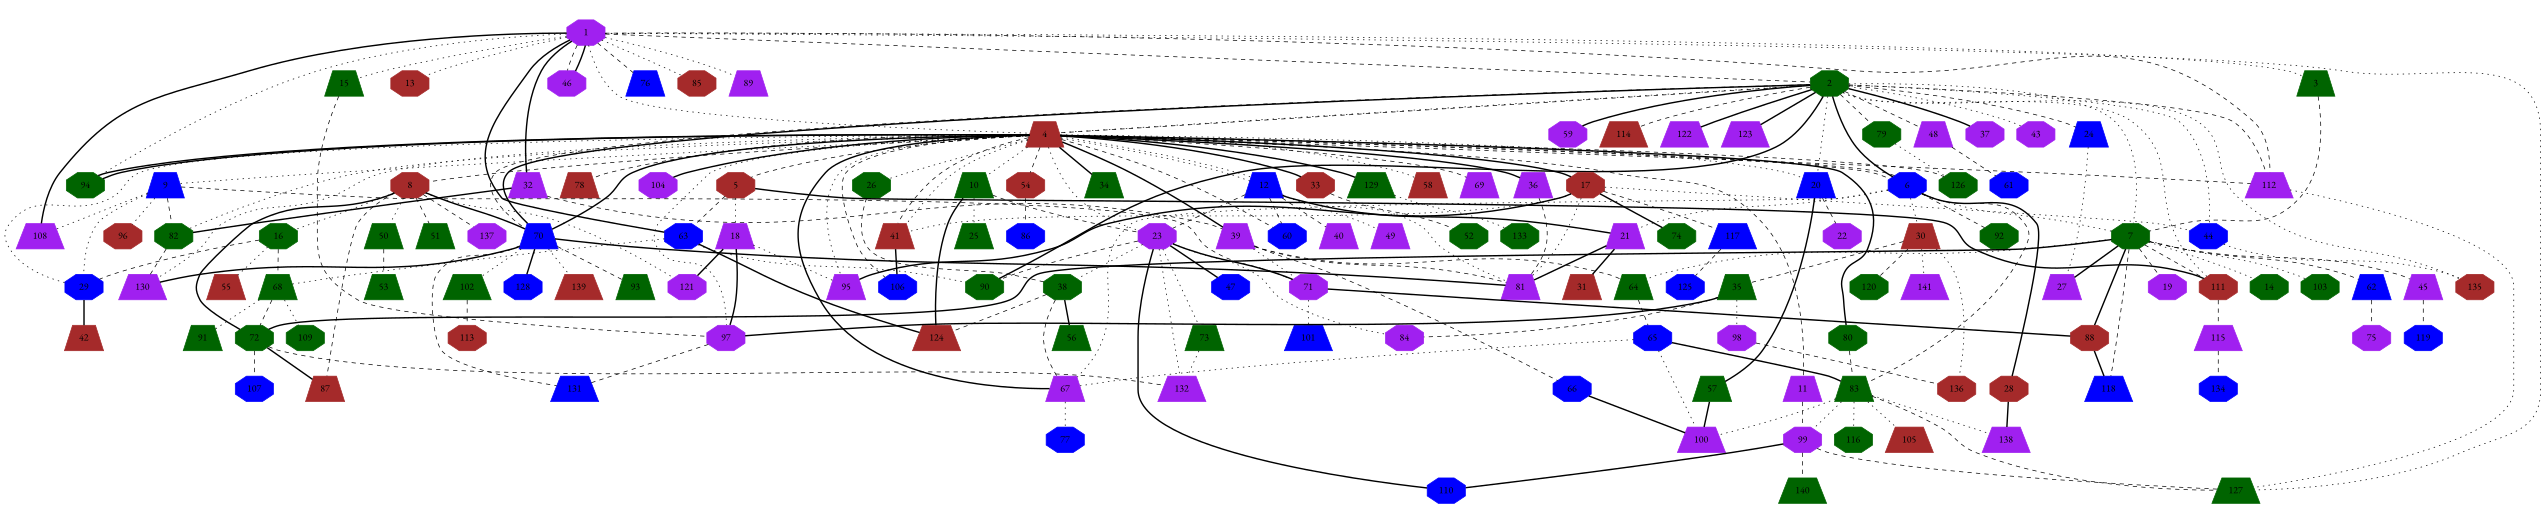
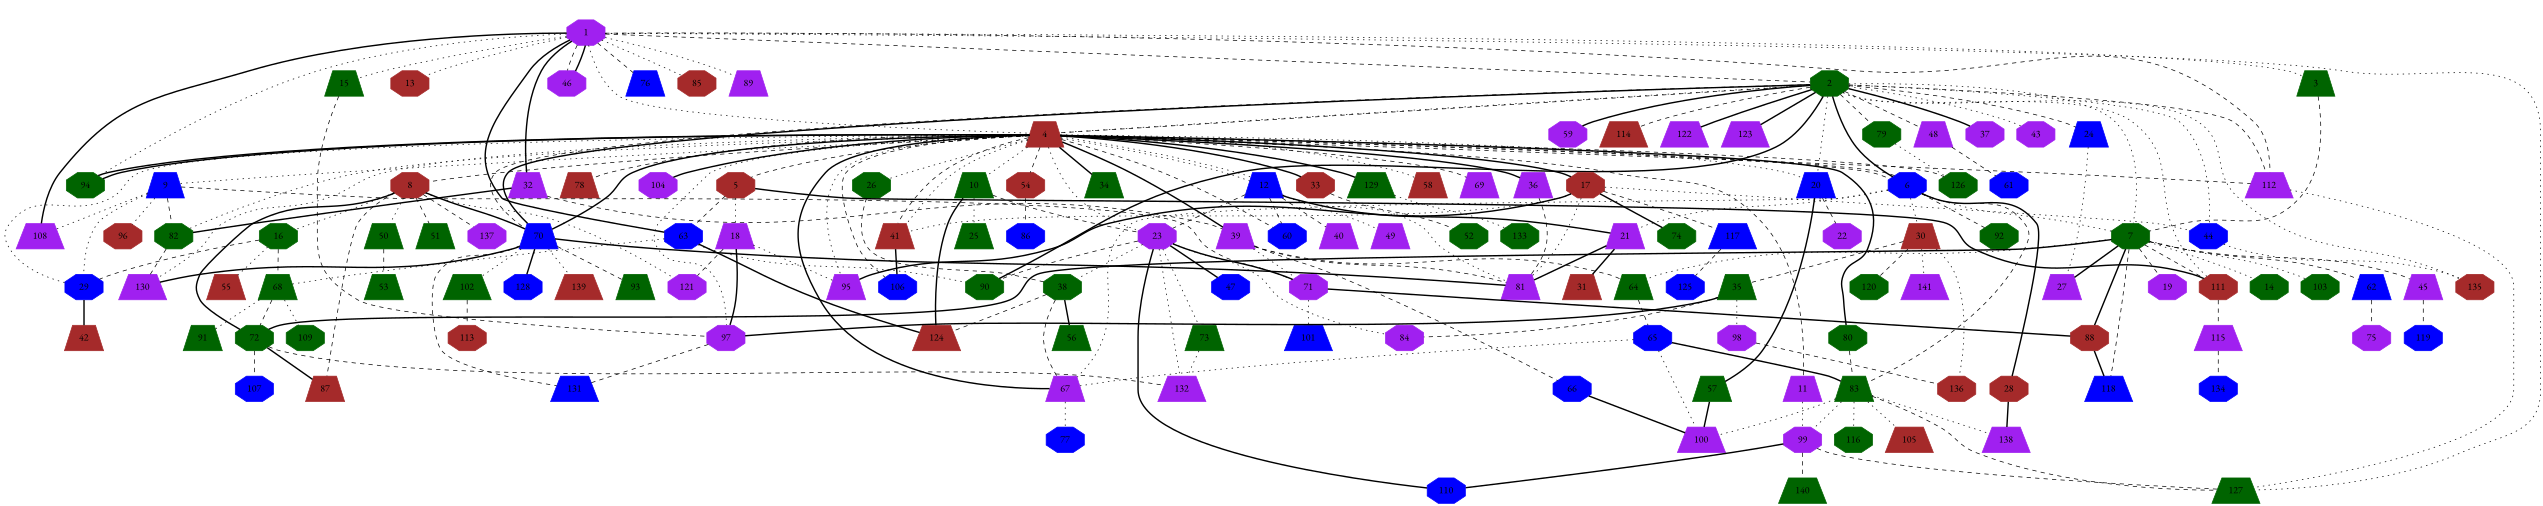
edge "18" -- "121": style bold -> dashed
edge "11" -- "99": style dashed -> dotted
